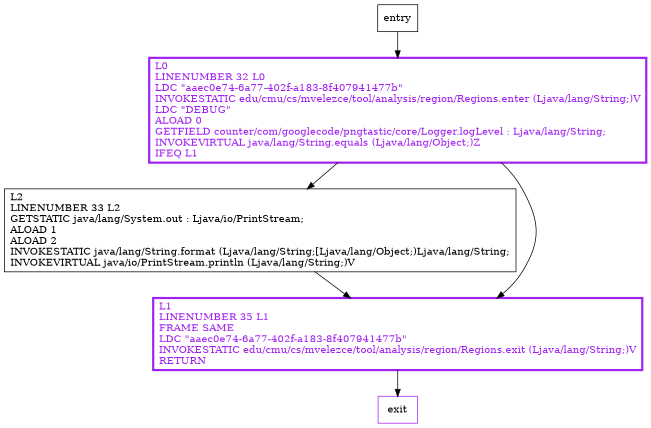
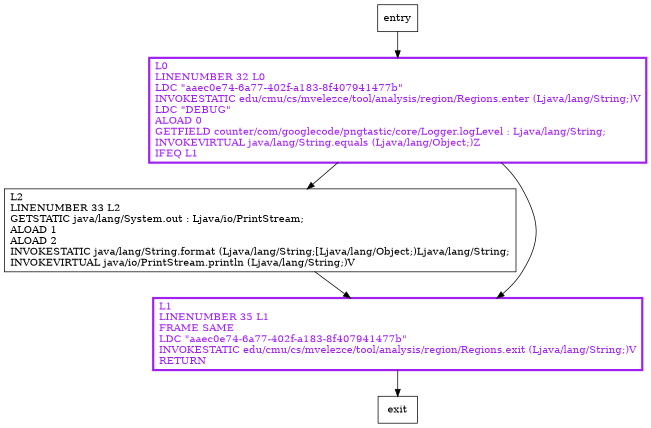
node "exit": color purple -> black
